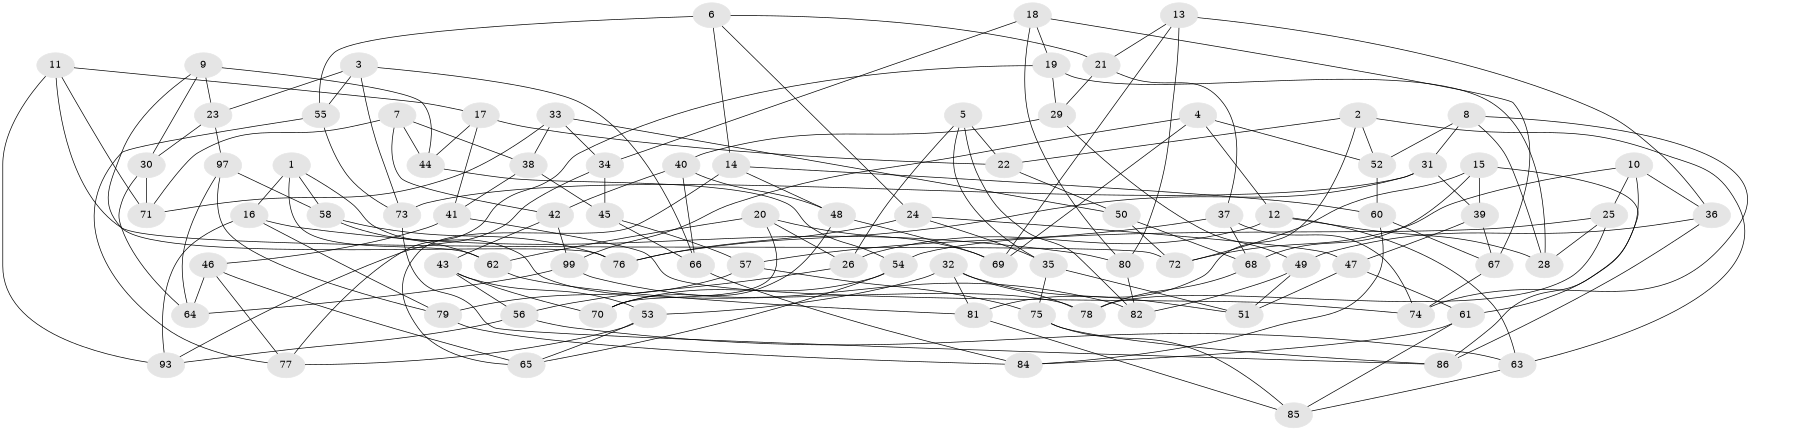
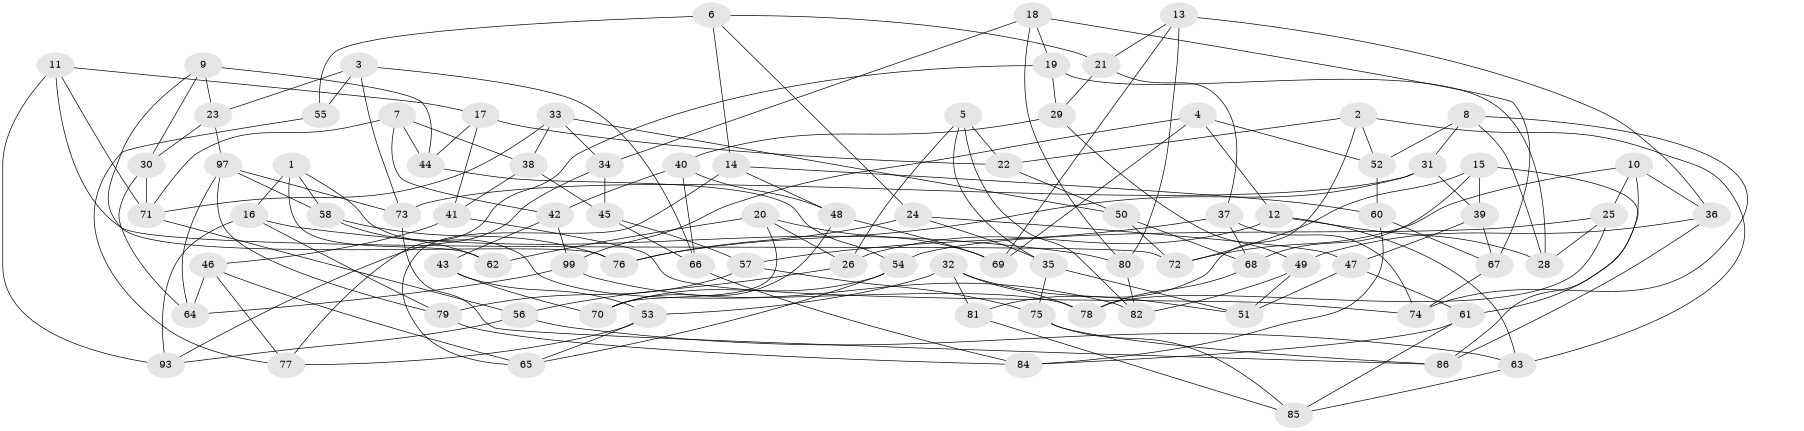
edge "55" -- "73": now "97" -- "73"
edge "43" -- "56": now "71" -- "56"
edge "62" -- "81": removed
